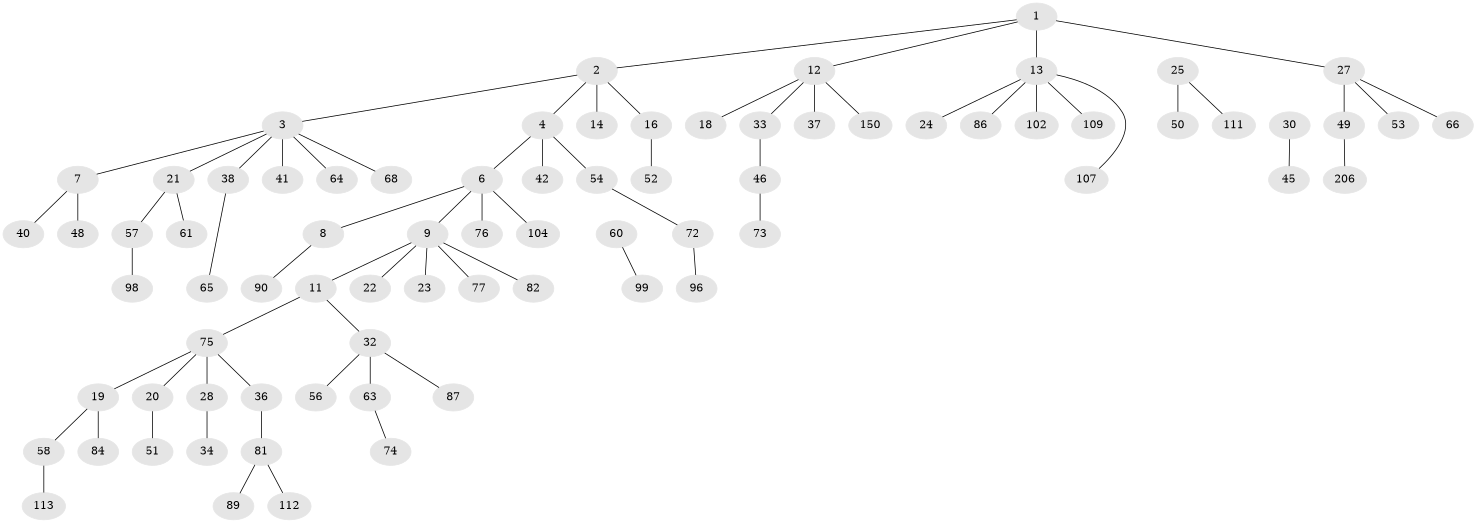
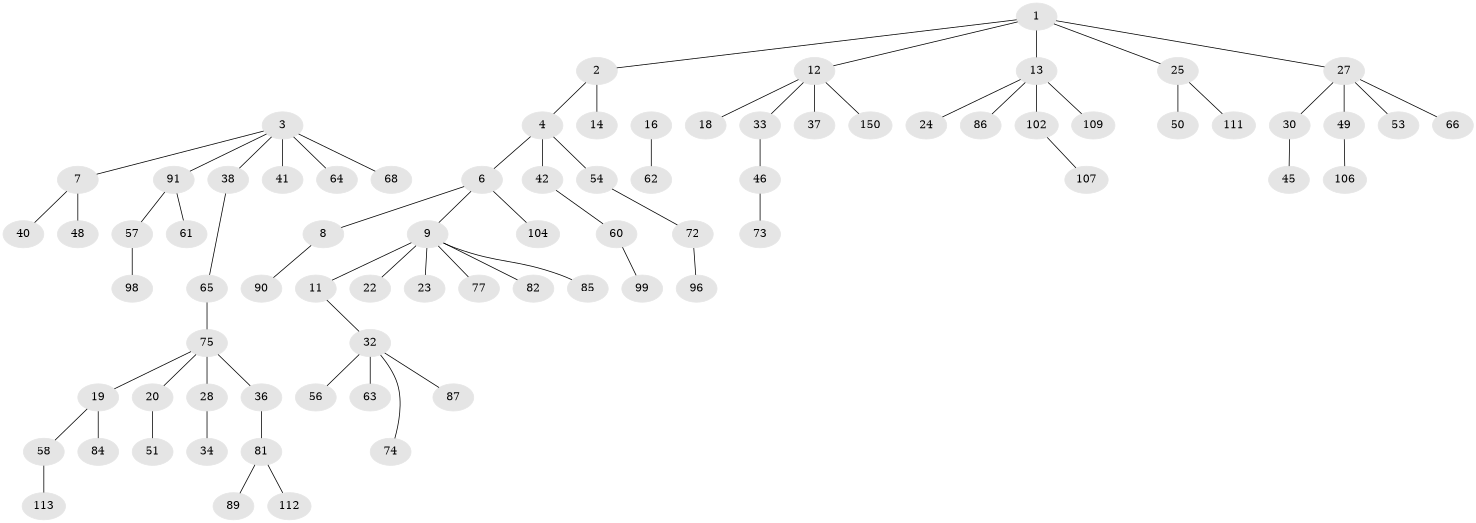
edge "1" -- "25": added
edge "2" -- "3": removed
edge "2" -- "16": removed
edge "27" -- "30": added
edge "13" -- "107": now "102" -- "107"
node "21": label "21" -> "91"
node "52": label "52" -> "62"
node "206": label "206" -> "106"
edge "42" -- "60": added
node "76": removed
node "85": added
edge "11" -- "75": now "65" -- "75"
edge "63" -- "74": now "32" -- "74"
